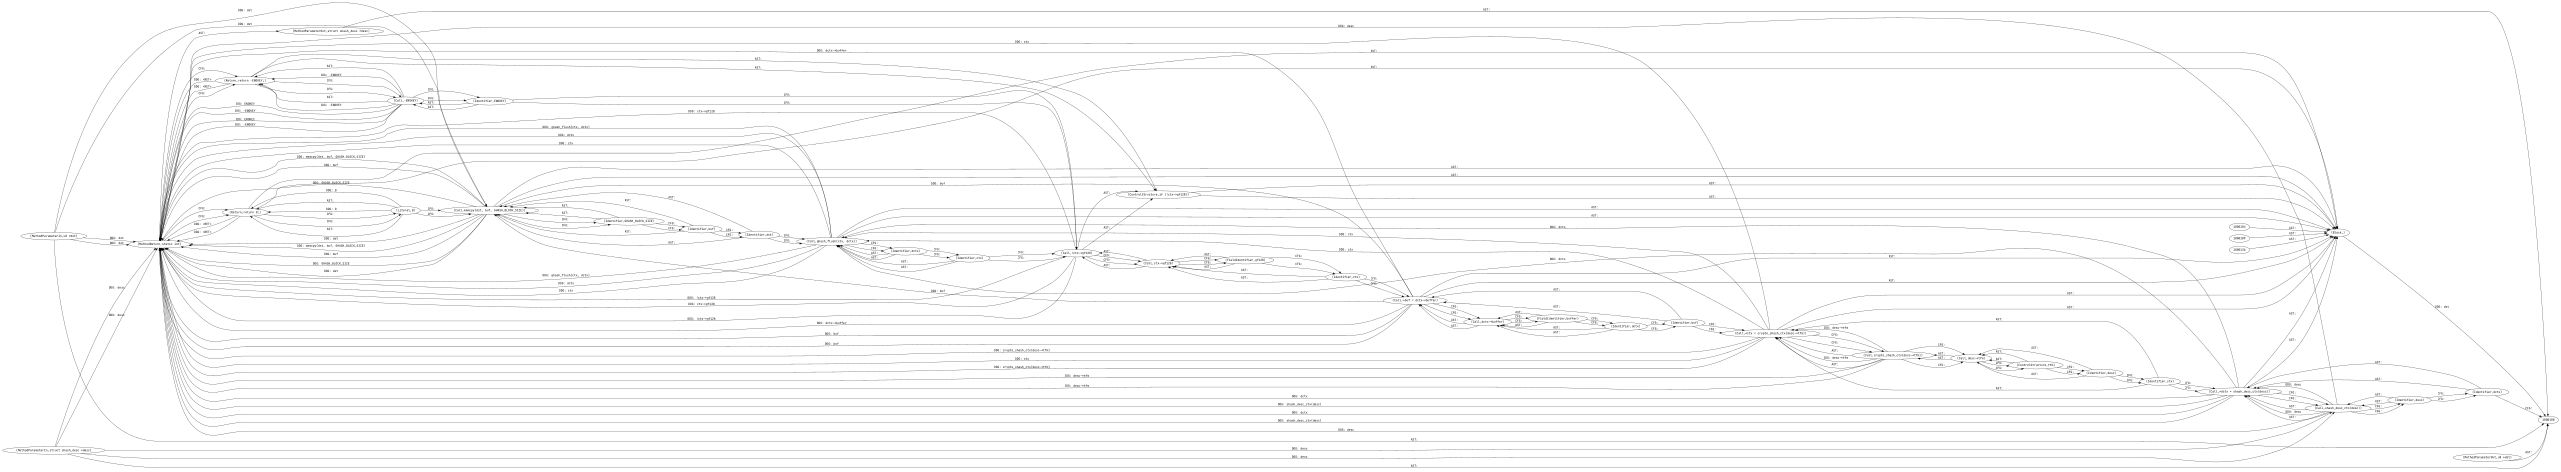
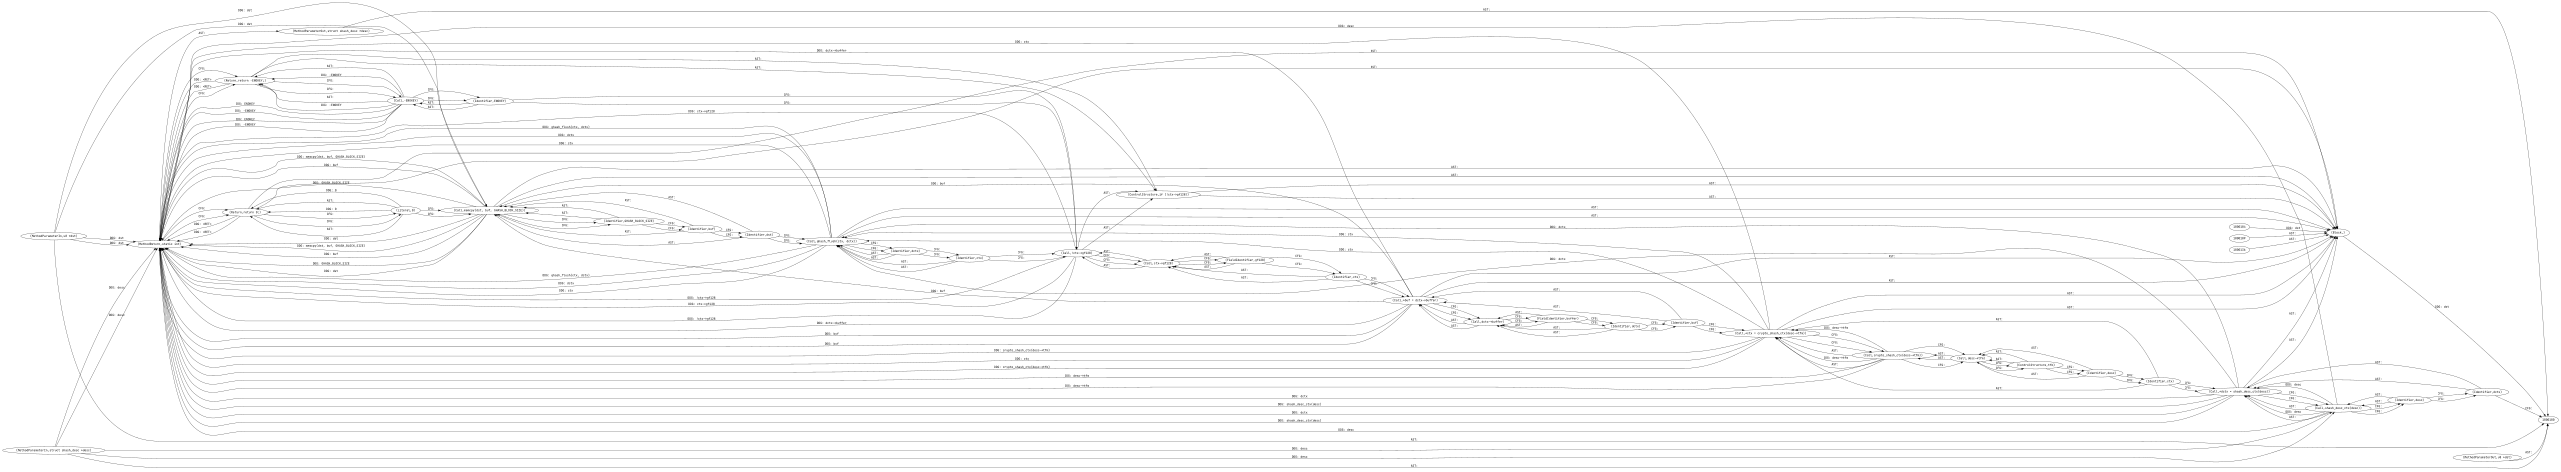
edge "1000104" -> "(Block,)": label "AST: " -> "DDG: dst"
